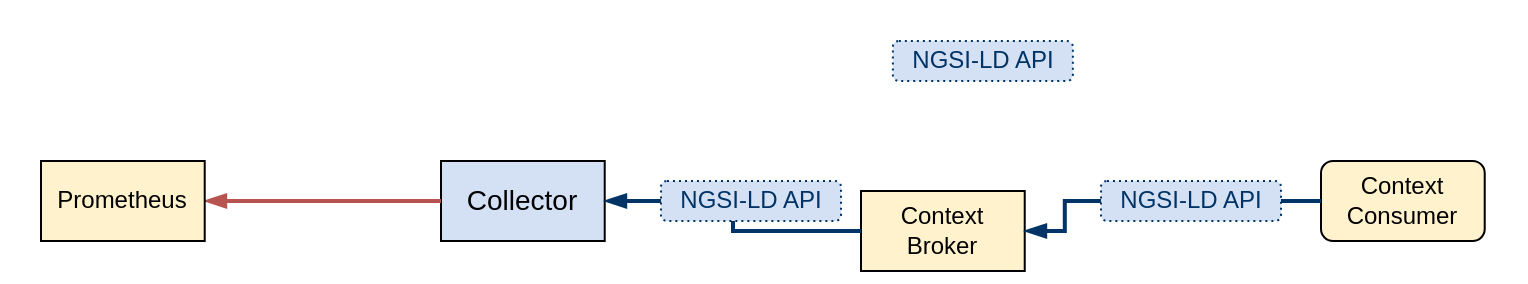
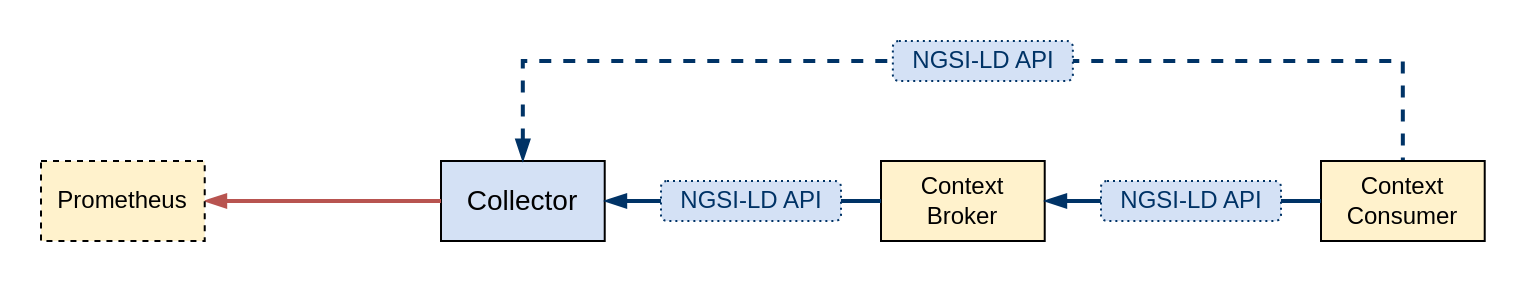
edge "ContextConsumer" -> "Collector": added
node "Prometheus": style solid -> dashed
node "ContextConsumer": shape rounded rectangle -> rectangle
node "ContextBroker": moved (943, 231) -> (963, 201)
